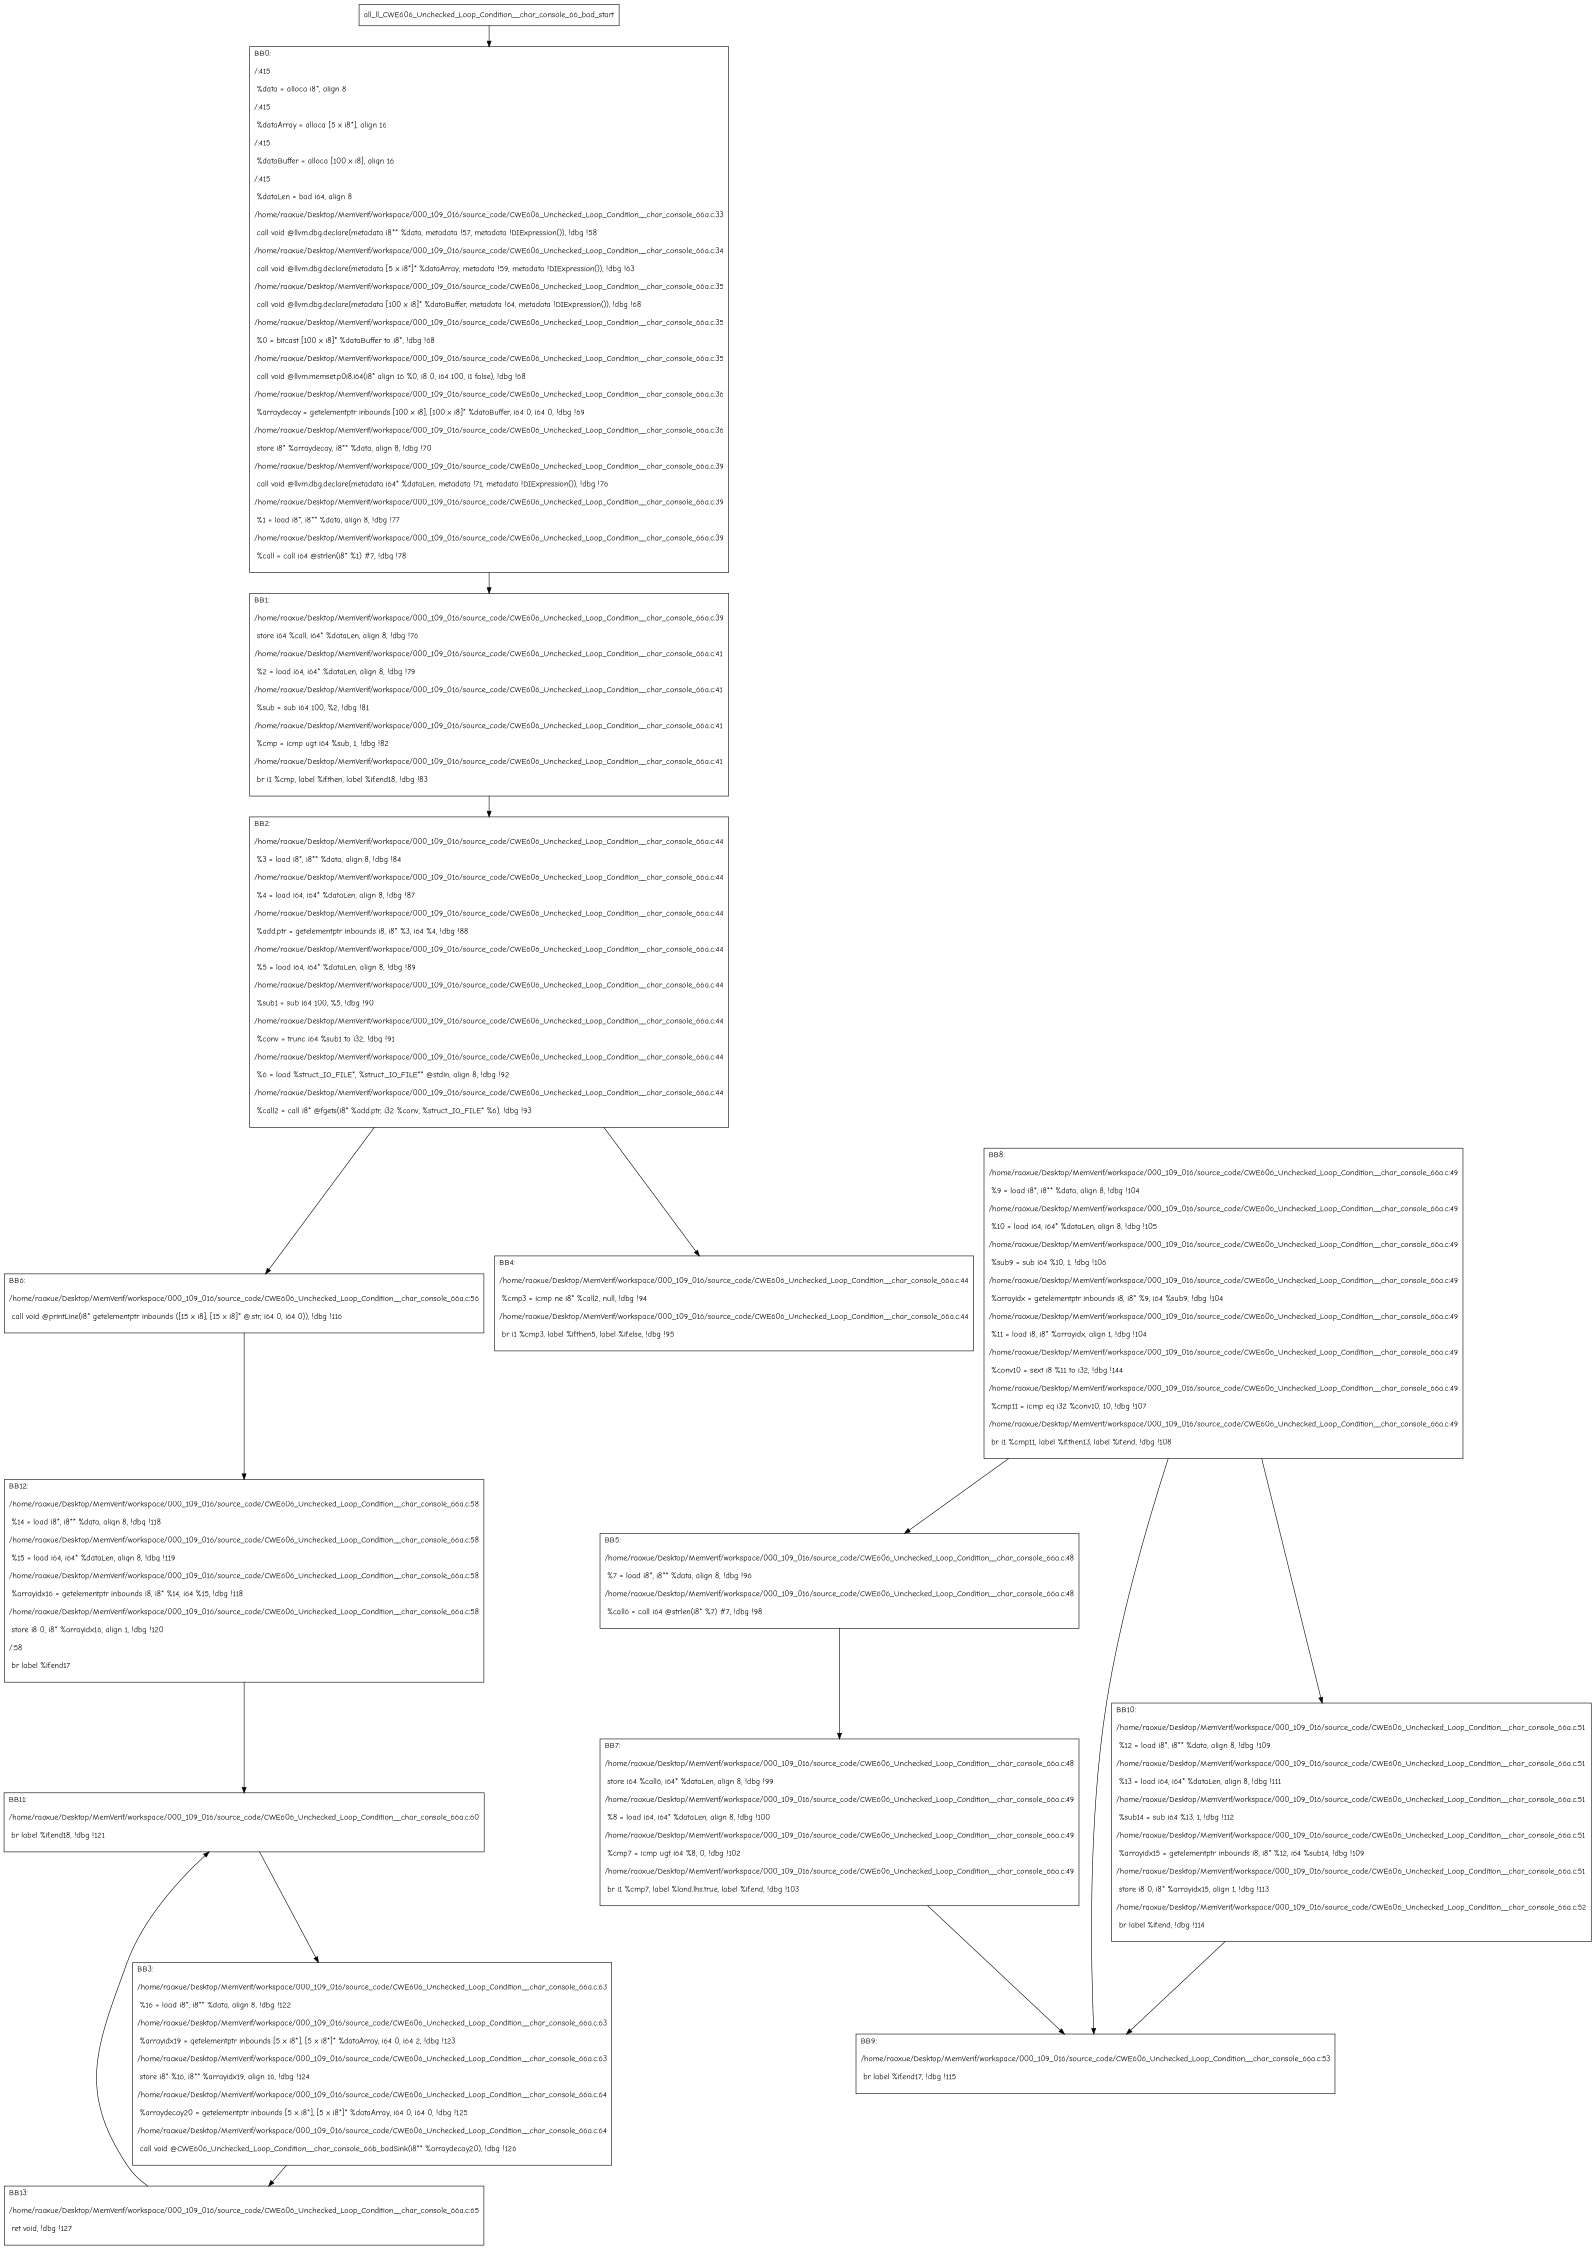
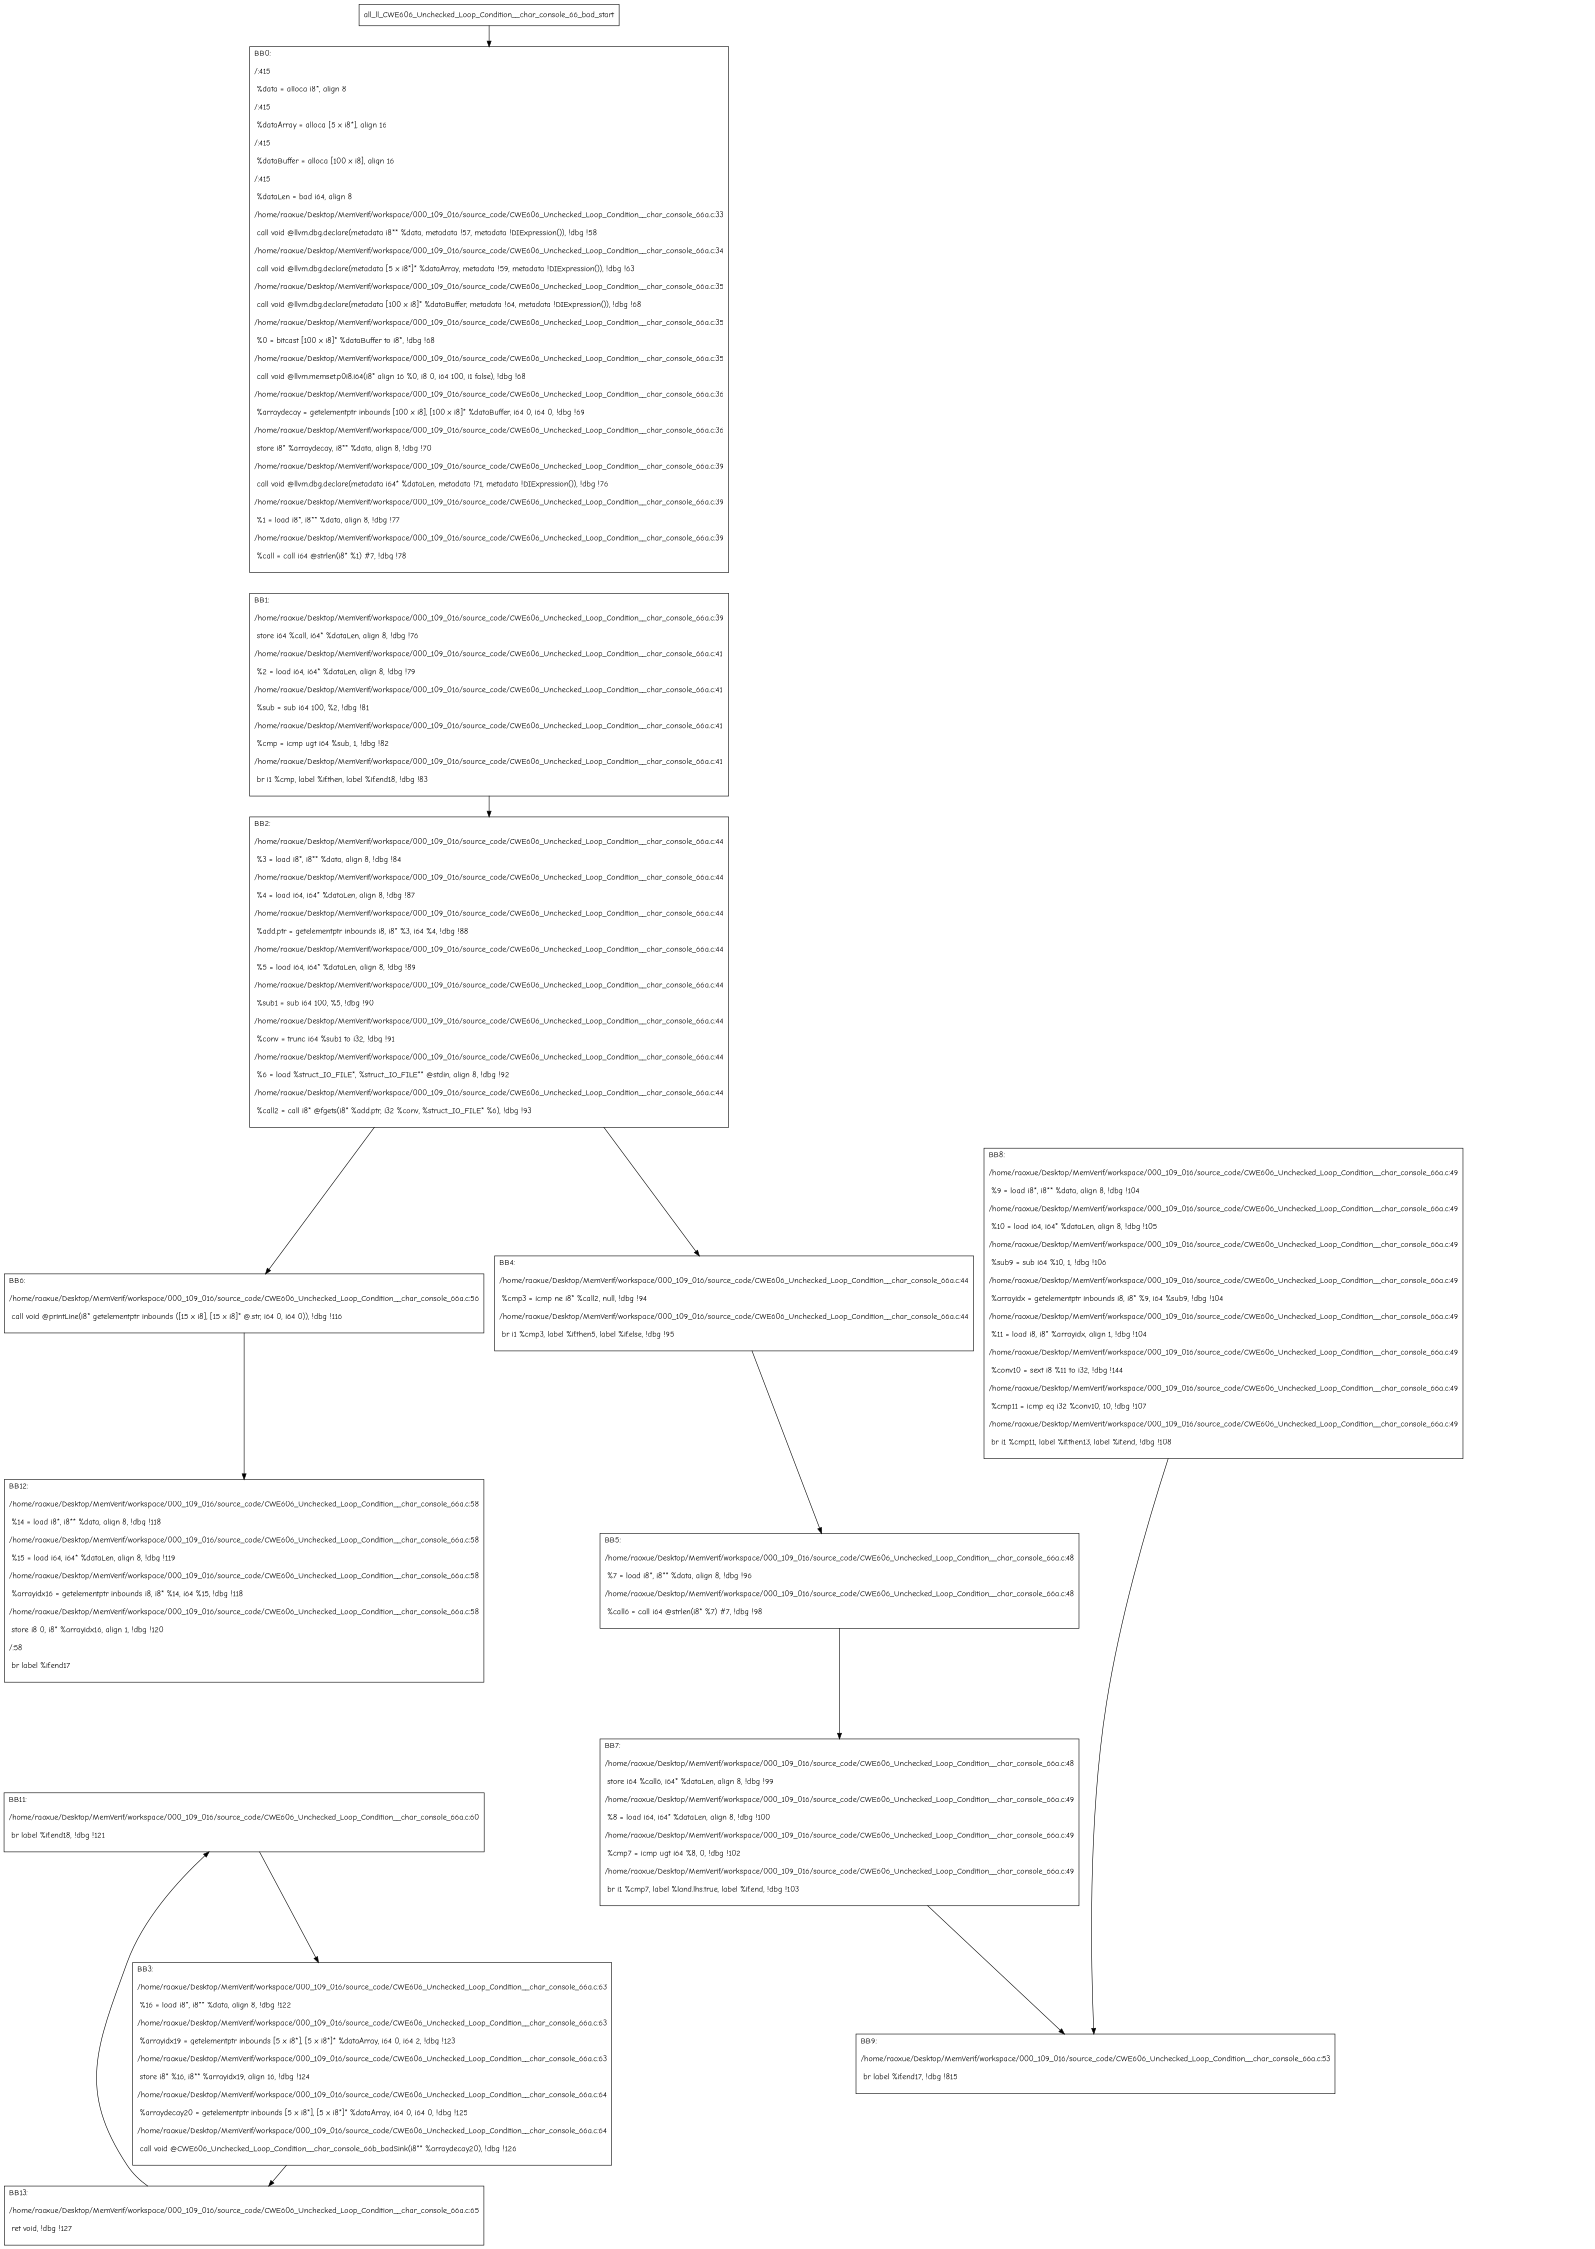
edge "BB0:" -> "BB1:": removed
edge "BB8:" -> "BB5:": now "BB4:" -> "BB5:"
edge "BB12:" -> "BB11:": removed
node "BB10:": removed
node "BB9:": text "br label %if.end17, !dbg !115" -> "br label %if.end17, !dbg !815"
